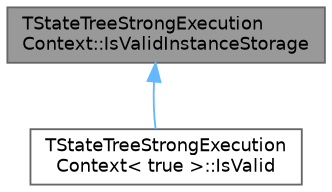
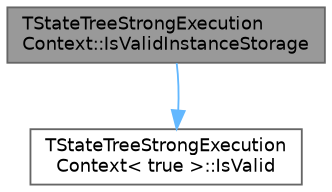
edge "TStateTreeStrongExecution Context< true >::IsValid" -> "TStateTreeStrongExecution Context::IsValidInstanceStorage": reversed
